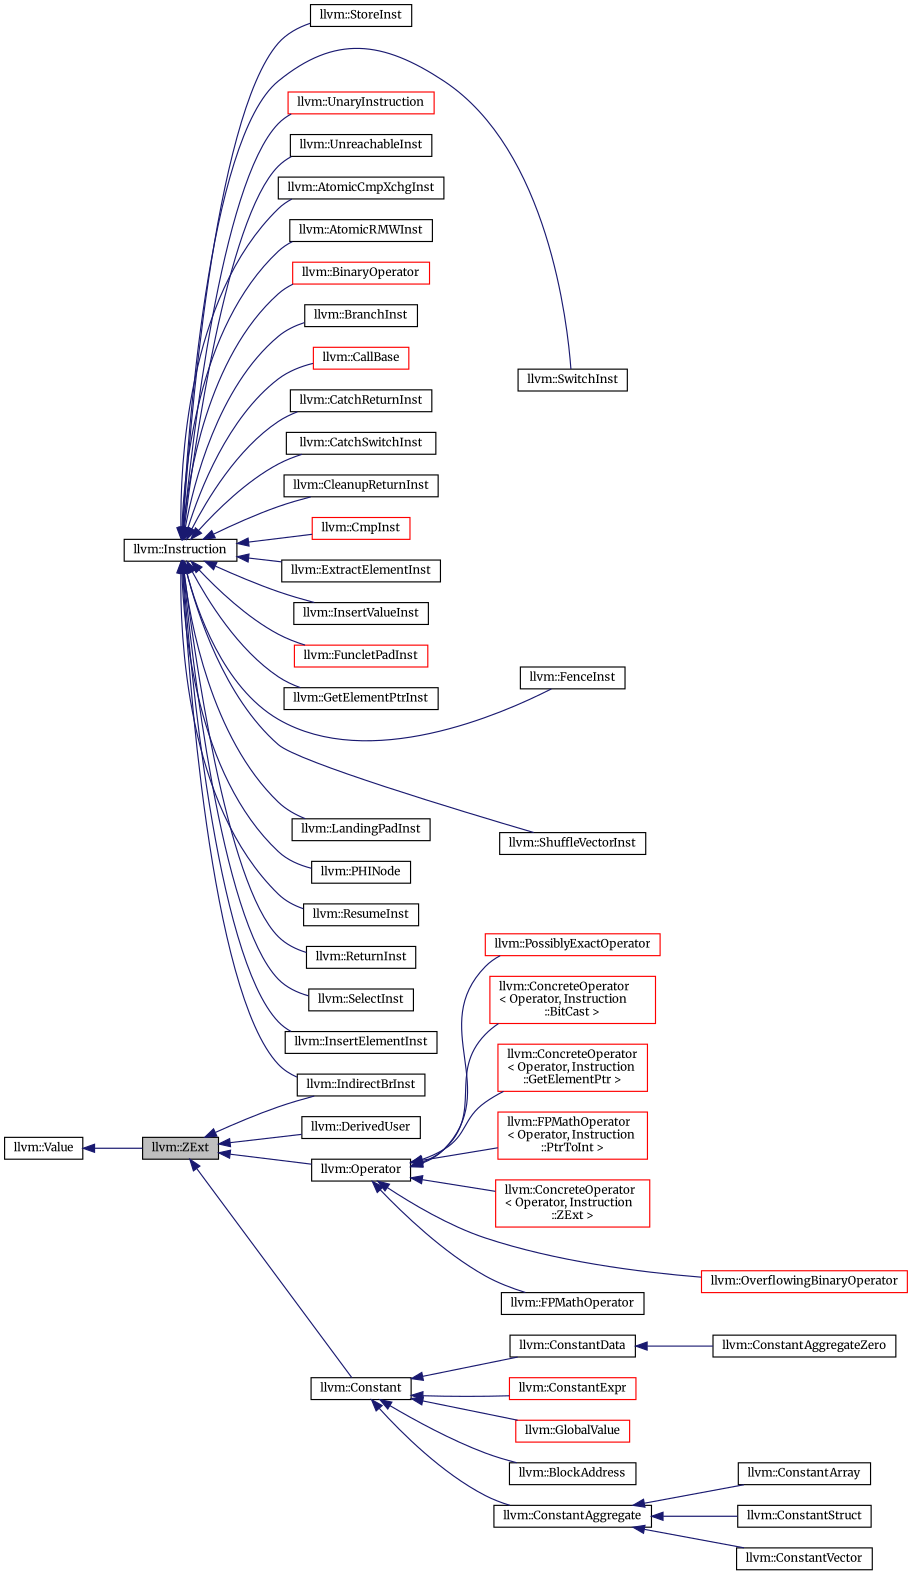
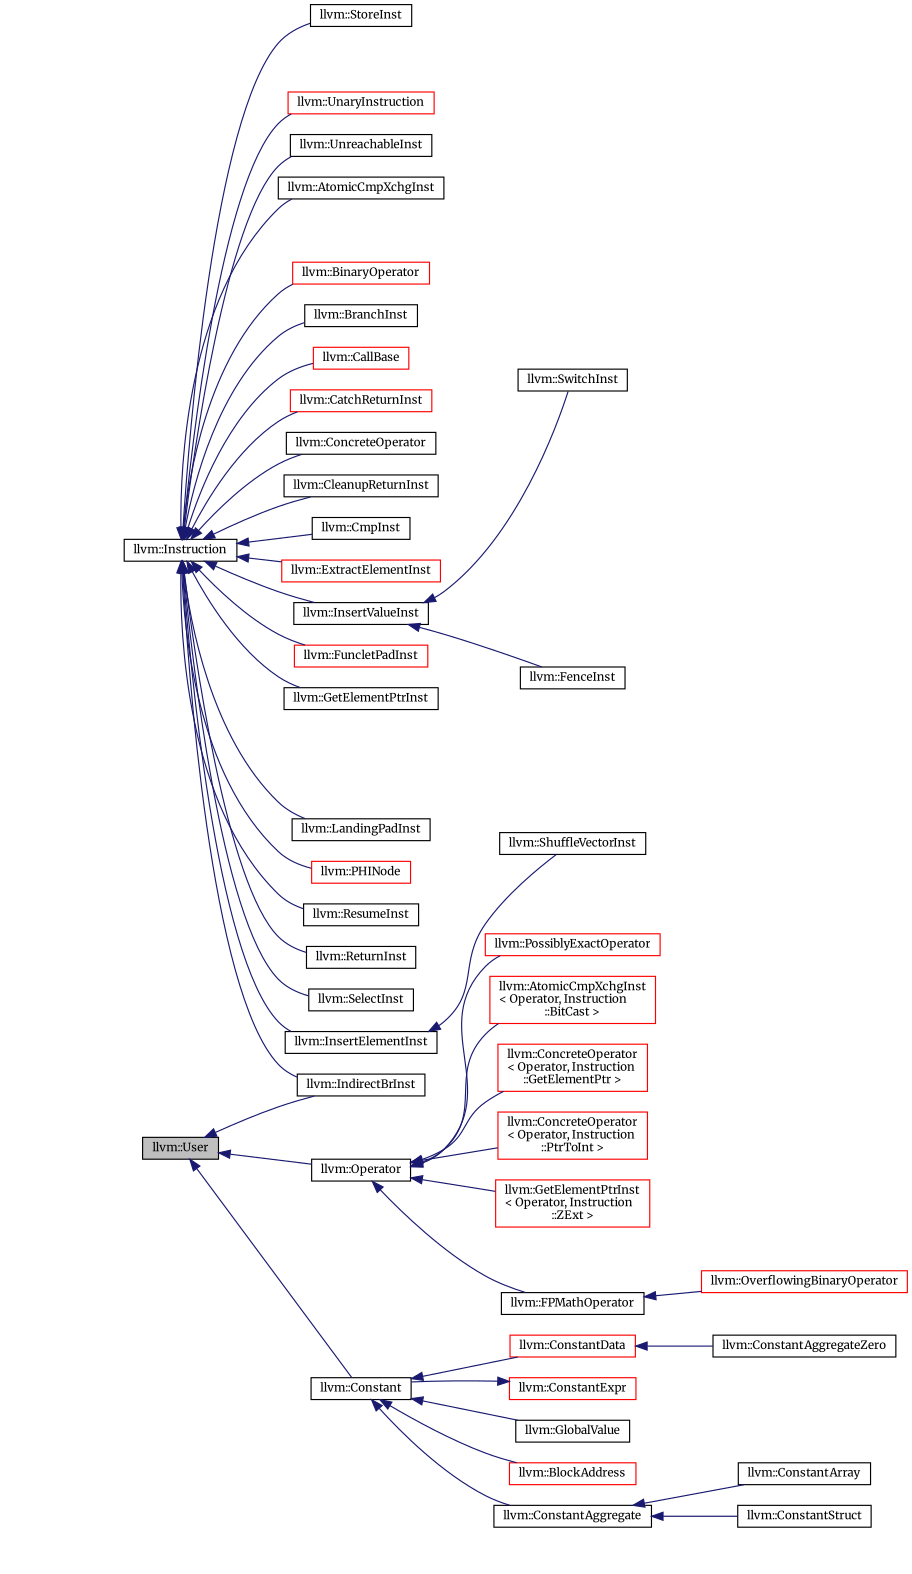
edge "llvm::SwitchInst" -> "llvm::Instruction": now "llvm::SwitchInst" -> "llvm::InsertValueInst"
node "llvm::AtomicRMWInst": removed
node "llvm::CatchReturnInst": color black -> red
node "llvm::CatchSwitchInst": label "llvm::CatchSwitchInst" -> "llvm::ConcreteOperator"
node "llvm::CmpInst": color red -> black
node "llvm::ExtractElementInst": color black -> red
edge "llvm::FenceInst" -> "llvm::Instruction": now "llvm::FenceInst" -> "llvm::InsertValueInst"
edge "llvm::ShuffleVectorInst" -> "llvm::Instruction": now "llvm::ShuffleVectorInst" -> "llvm::InsertElementInst"
node "llvm::PHINode": color black -> red
node "llvm::ConcreteOperator < Operator, Instruction ::BitCast >": label "llvm::ConcreteOperator < Operator, Instruction ::BitCast >" -> "llvm::AtomicCmpXchgInst < Operator, Instruction ::BitCast >"
node "llvm::DerivedUser": removed
node "llvm::FPMathOperator < Operator, Instruction ::PtrToInt >": label "llvm::FPMathOperator < Operator, Instruction ::PtrToInt >" -> "llvm::ConcreteOperator < Operator, Instruction ::PtrToInt >"
node "llvm::Value": removed
node "llvm::ZExt": label "llvm::ZExt" -> "llvm::User"
node "llvm::ConcreteOperator < Operator, Instruction ::ZExt >": label "llvm::ConcreteOperator < Operator, Instruction ::ZExt >" -> "llvm::GetElementPtrInst < Operator, Instruction ::ZExt >"
edge "llvm::OverflowingBinaryOperator" -> "llvm::Operator": now "llvm::OverflowingBinaryOperator" -> "llvm::FPMathOperator"
node "llvm::ConstantData": color black -> red
edge "llvm::ConstantExpr" -> "llvm::Constant": reversed
node "llvm::GlobalValue": color red -> black
node "llvm::BlockAddress": color black -> red
node "llvm::ConstantVector": removed
